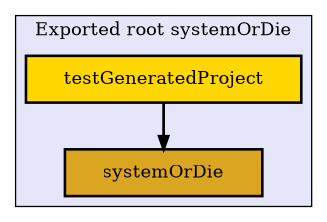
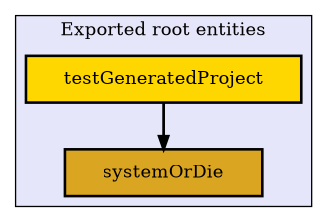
cluster "Exported root systemOrDie": label "Exported root systemOrDie" -> "Exported root entities"
